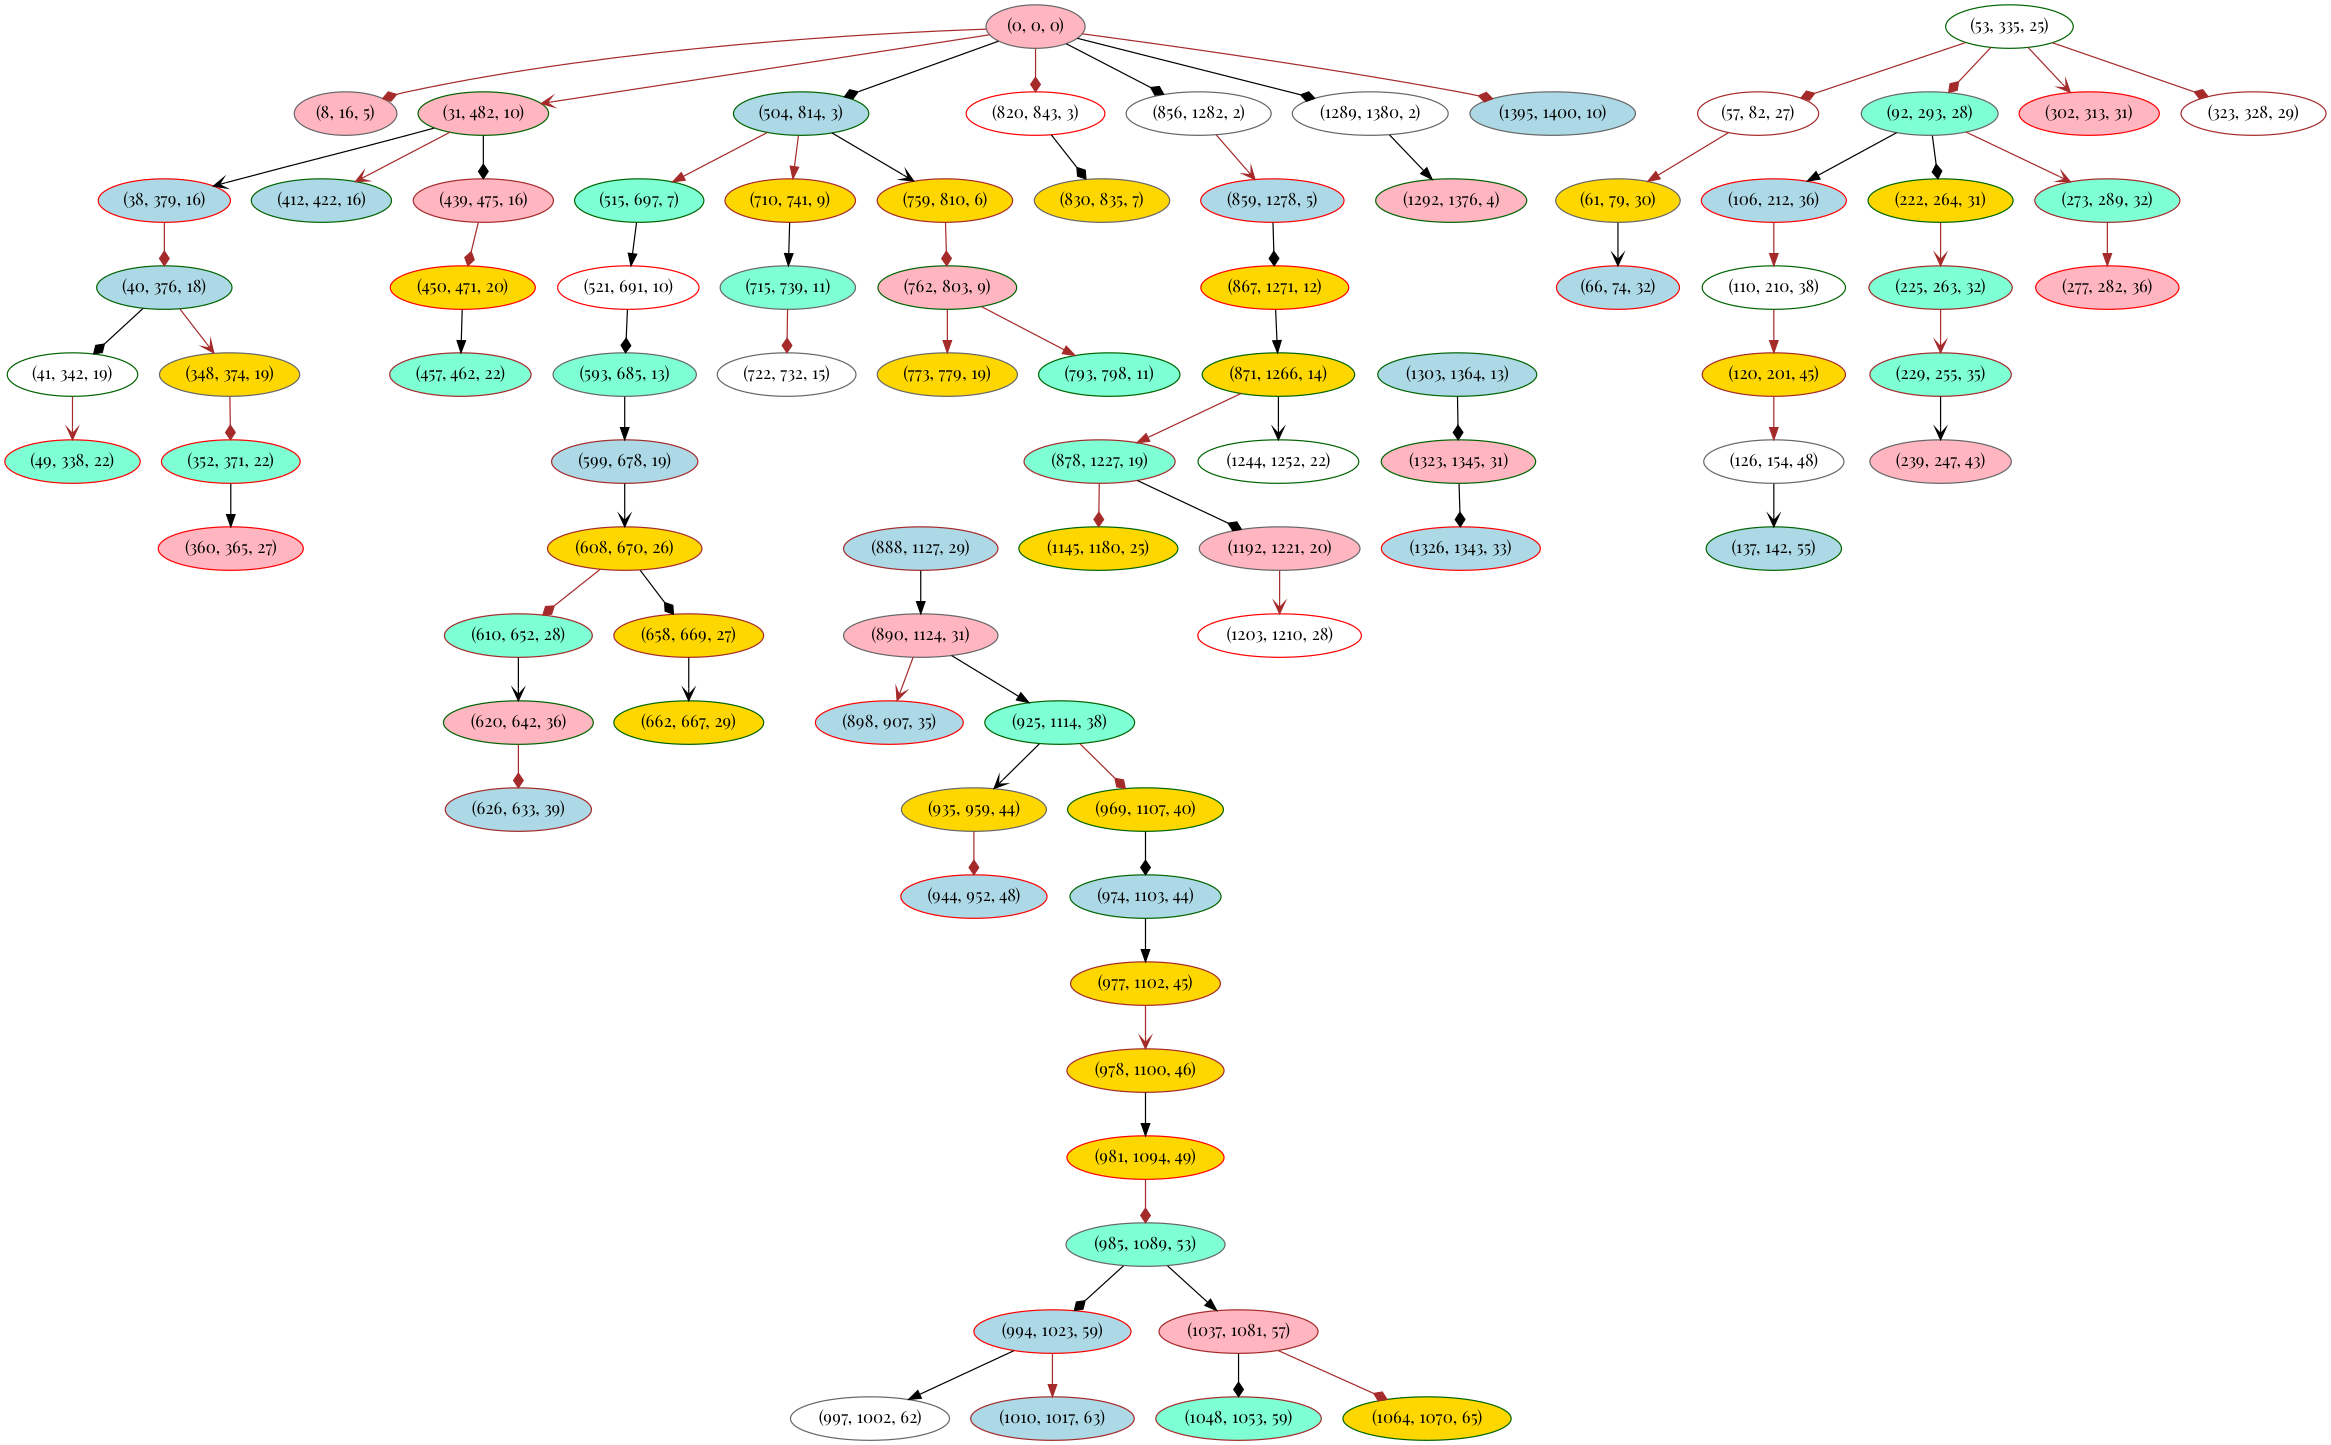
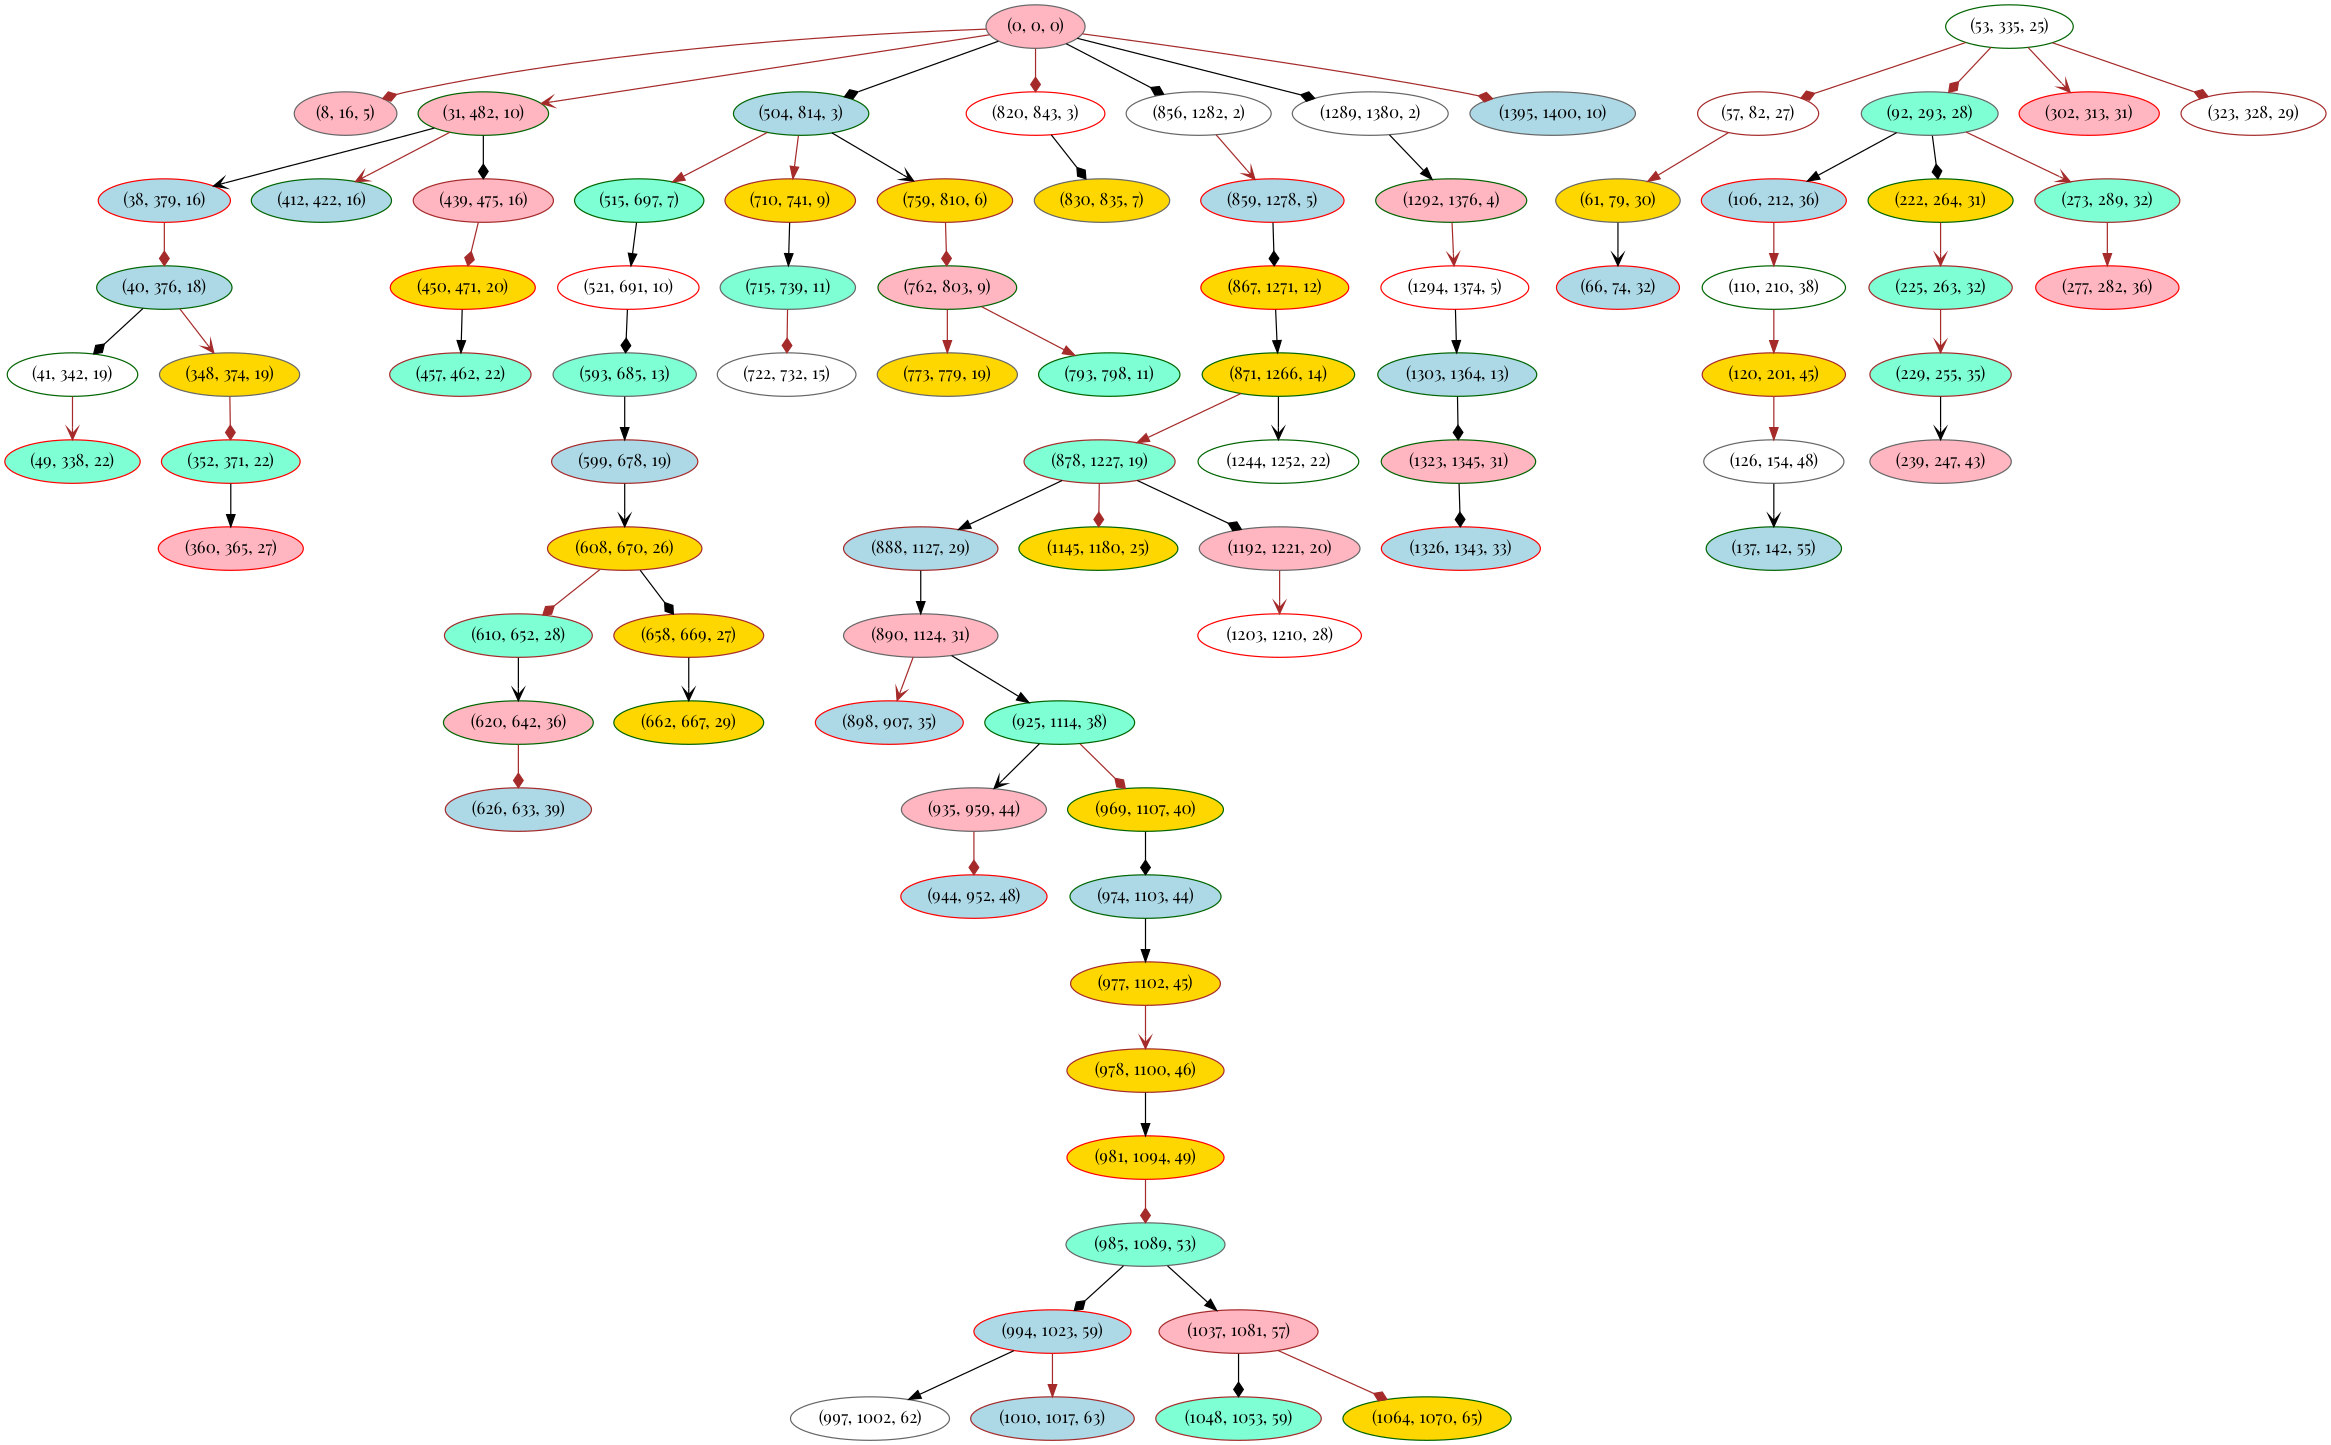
node "(1294, 1374, 5)": added
edge "(878, 1227, 19)" -> "(888, 1127, 29)": added
node "(935, 959, 44)": fillcolor gold -> lightpink
